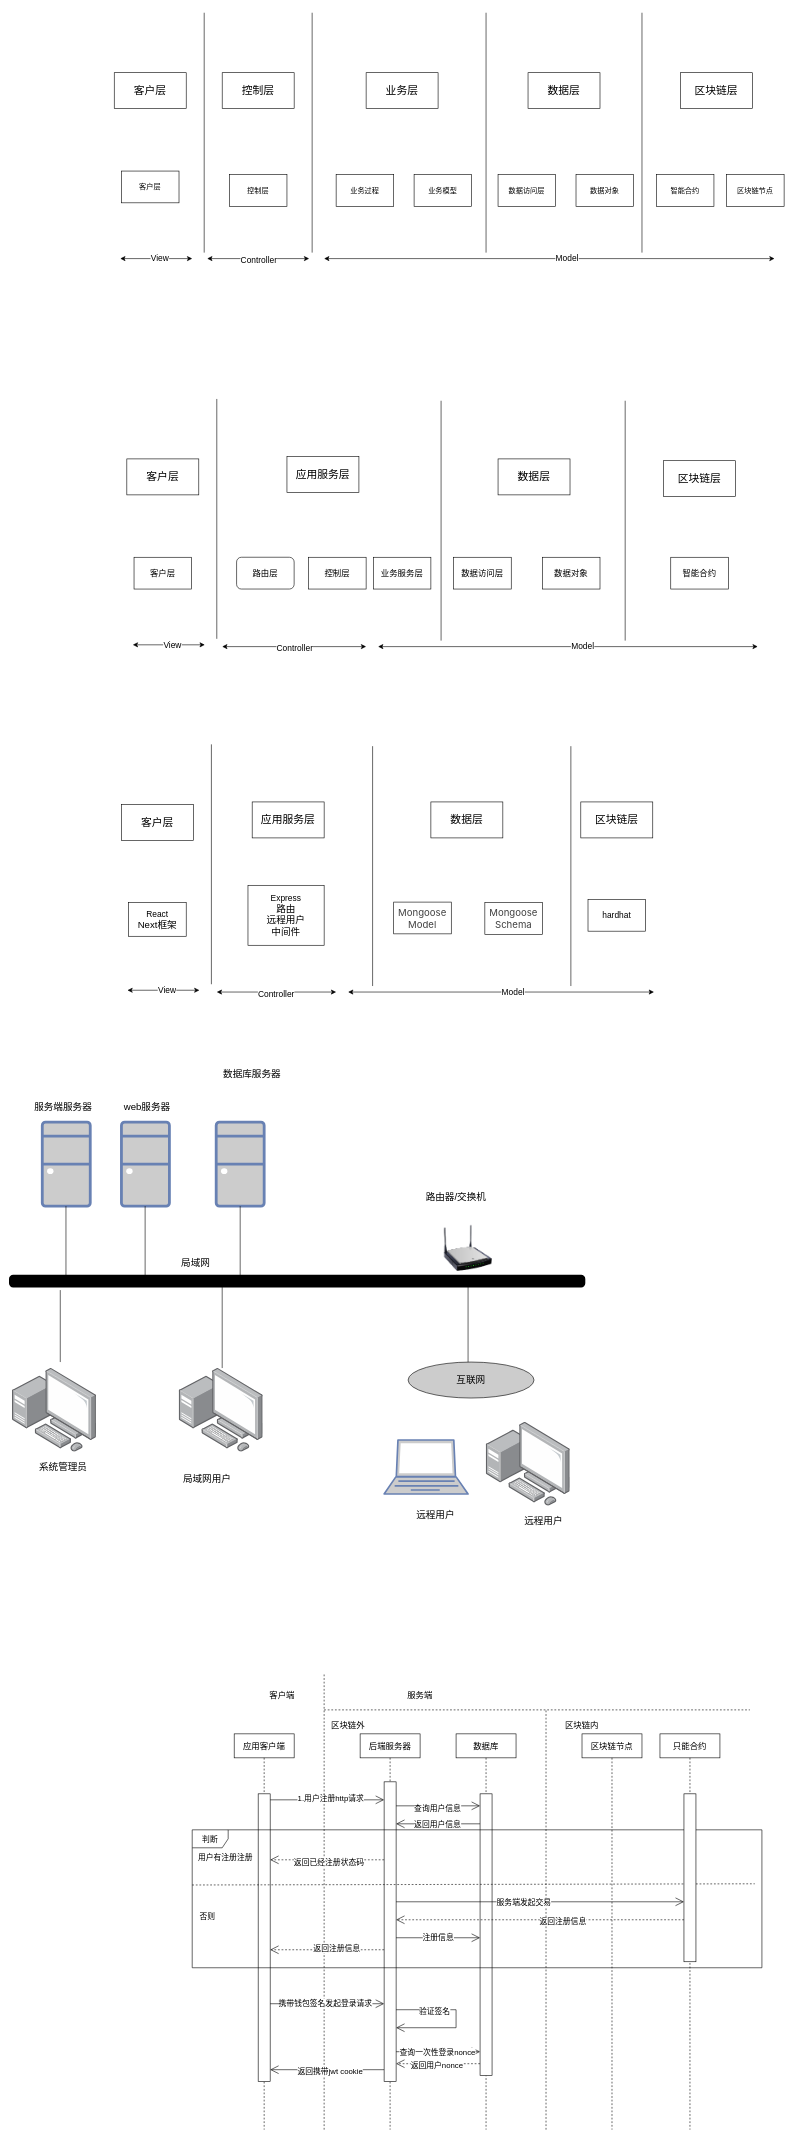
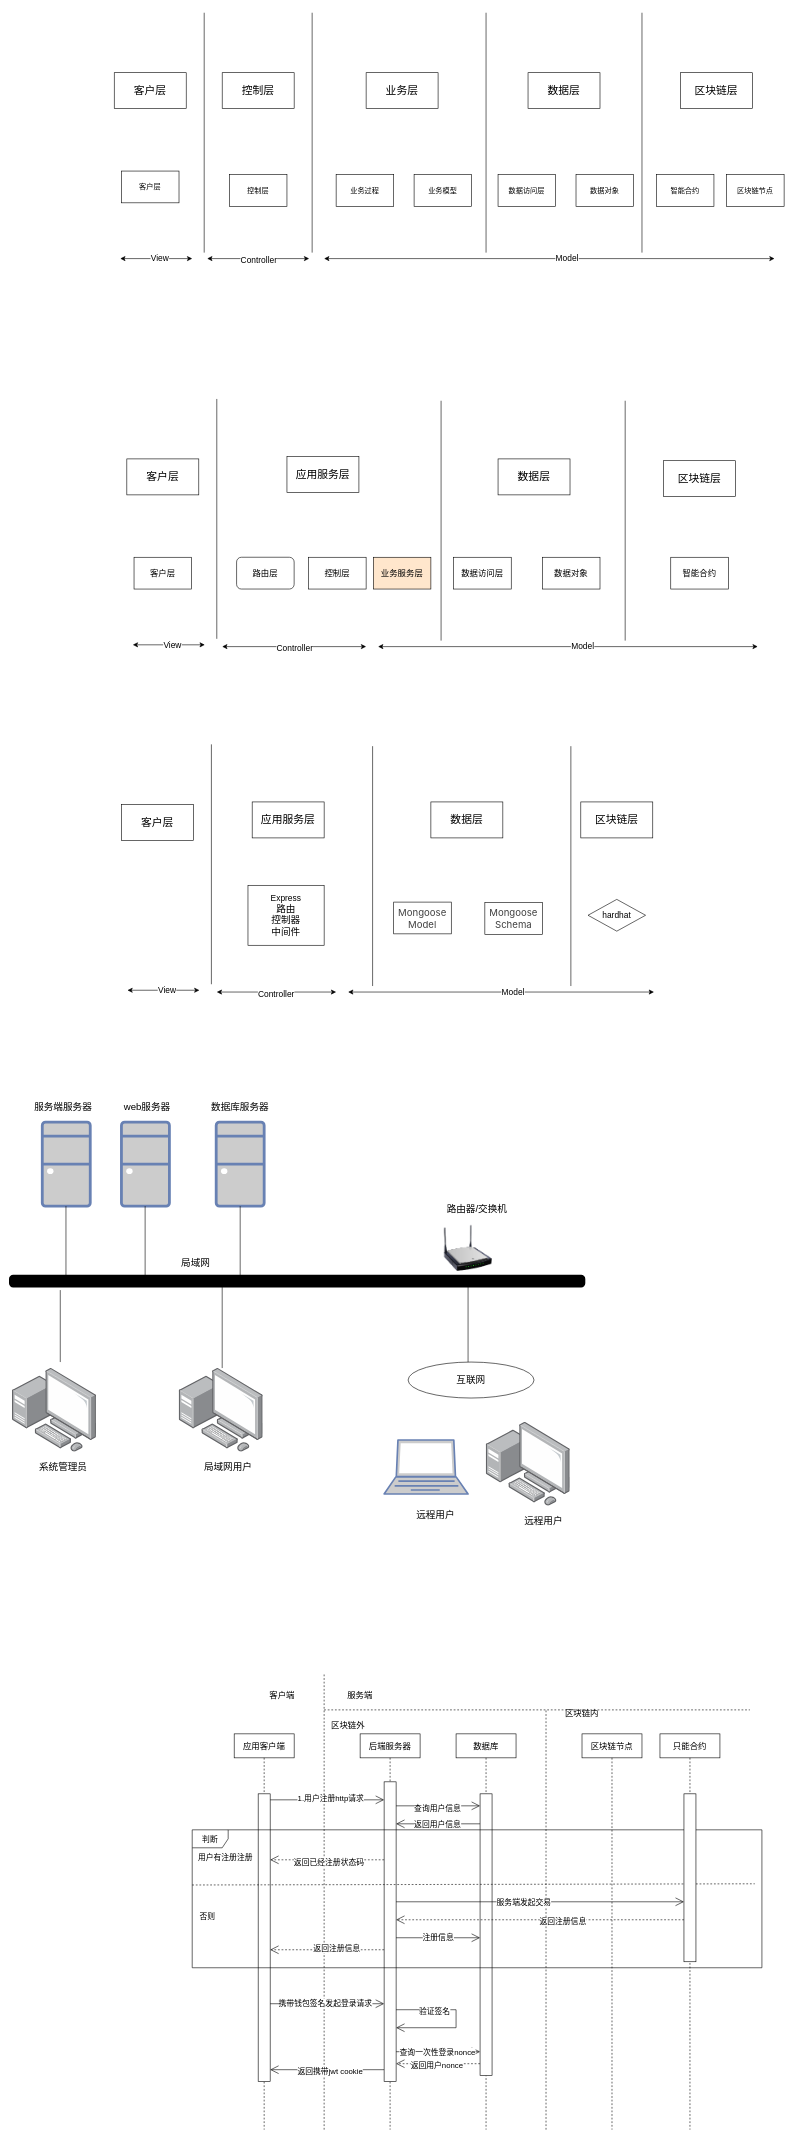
node "业务服务层": fillcolor #ffffff -> #ffe6cc
node "Express 路由 远程用户 中间件": label "Express 路由 远程用户 中间件" -> "Express 路由 控制器 中间件"
node "hardhat": shape rectangle -> diamond
node "React Next框架": removed
node "数据库服务器": moved (252, 1074) -> (240, 1107)
node "路由器/交换机": moved (456, 1197) -> (477, 1209)
node "互联网": fillcolor #cccccc -> #ffffff
node "局域网用户": moved (207, 1479) -> (228, 1467)
node "服务端": moved (420, 1695) -> (360, 1695)
node "区块链内": moved (582, 1725) -> (582, 1713)
